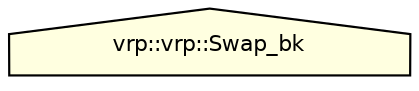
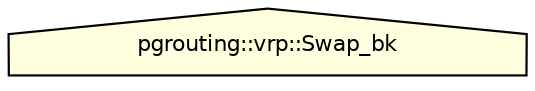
node "vrp::vrp::Swap_bk": label "vrp::vrp::Swap_bk" -> "pgrouting::vrp::Swap_bk"
